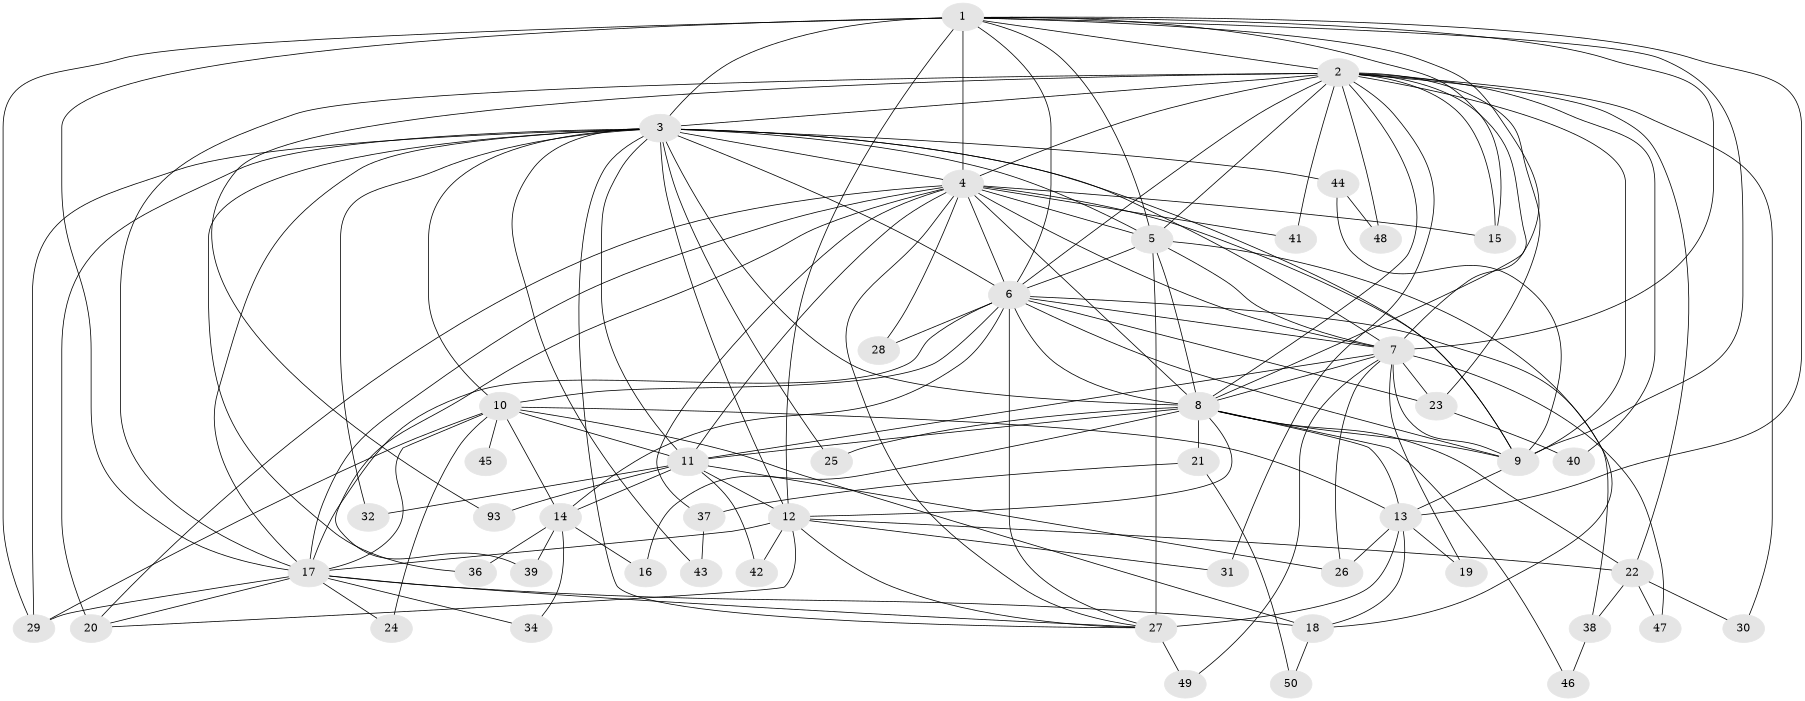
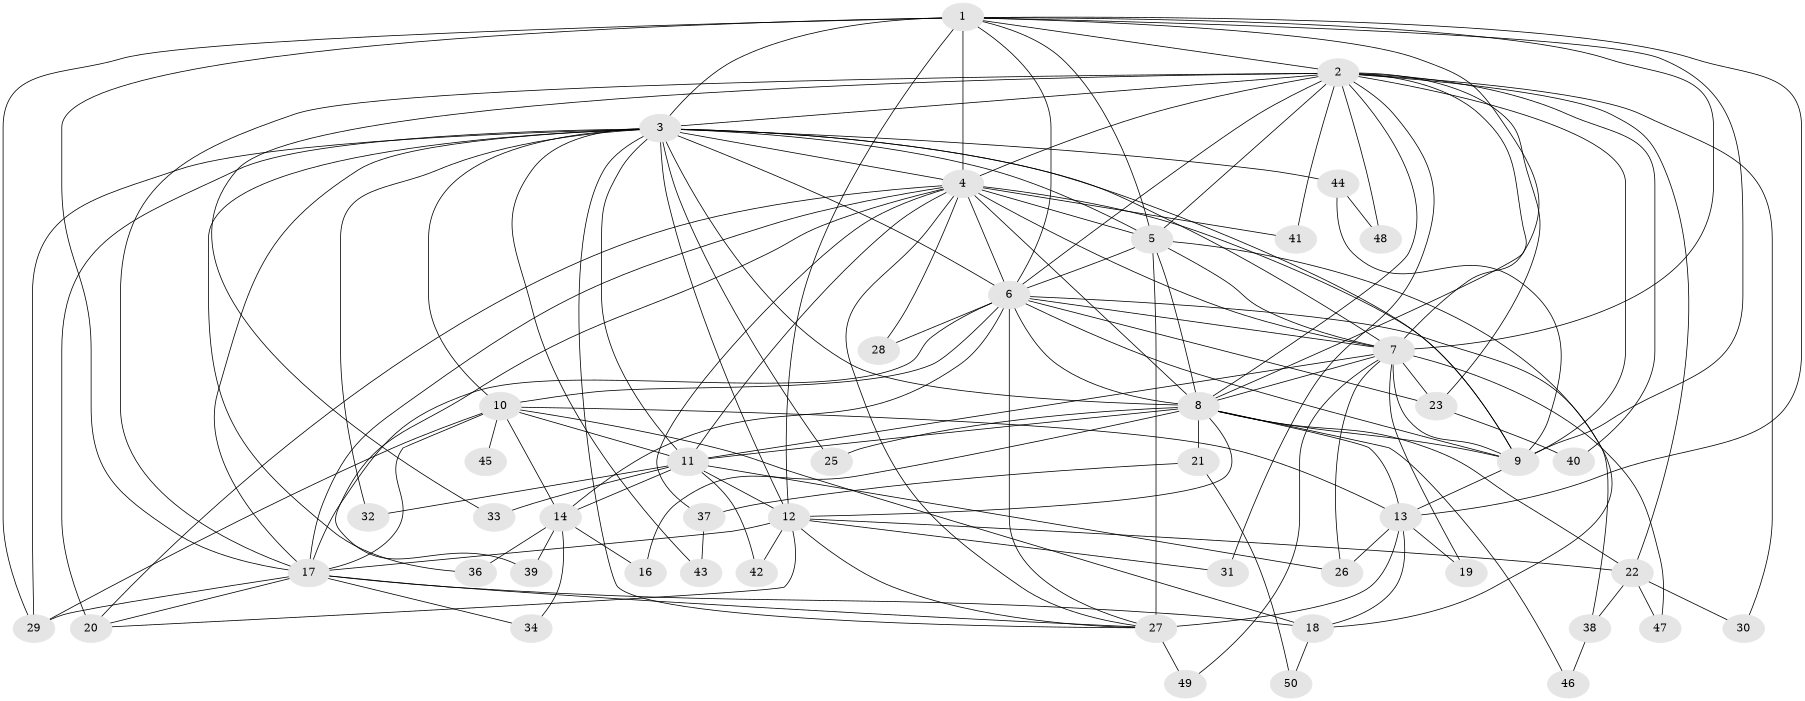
node "15": removed
node "93": label "93" -> "33"
node "24": removed
